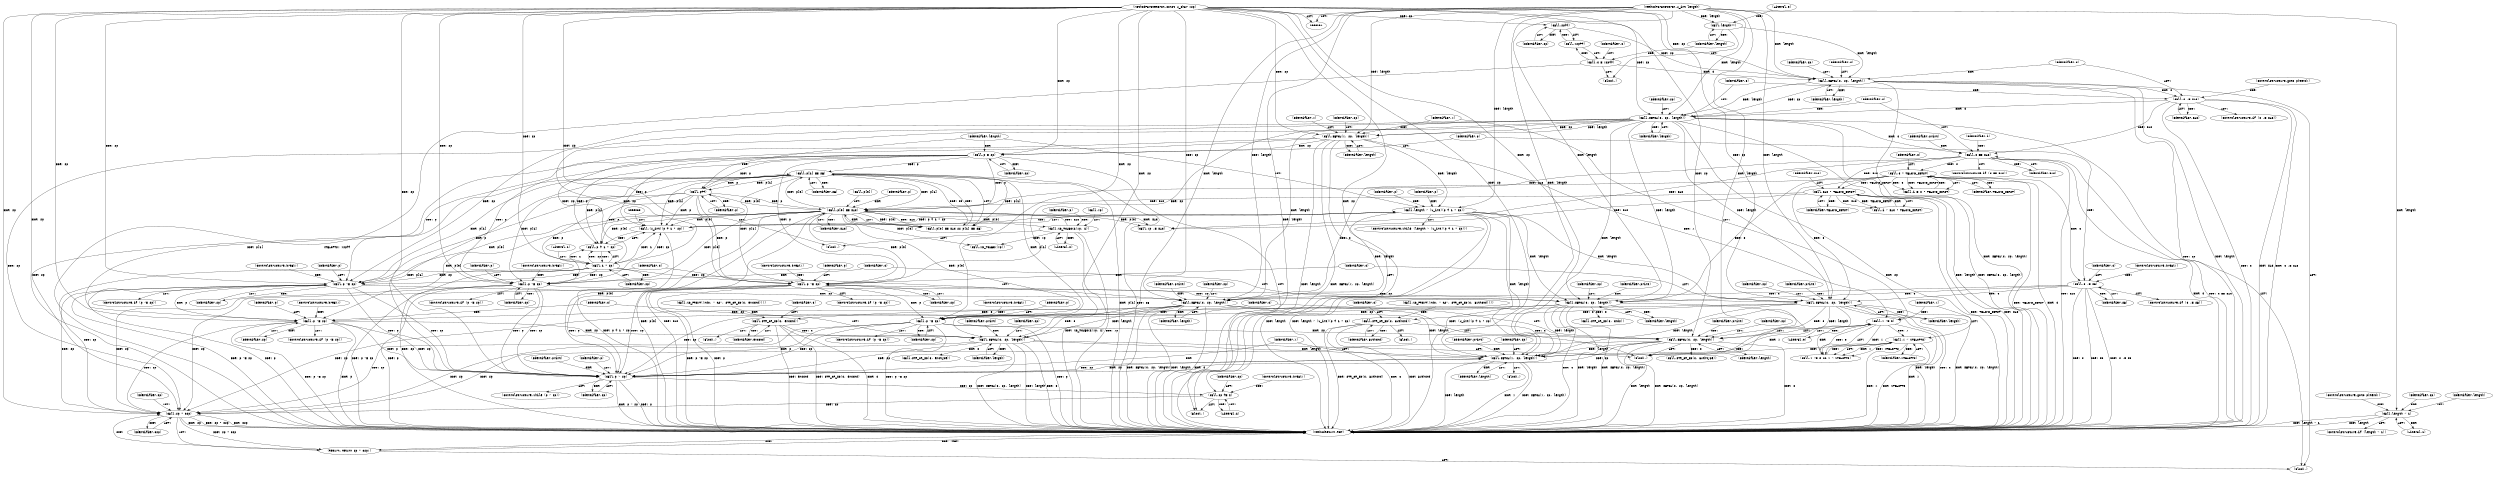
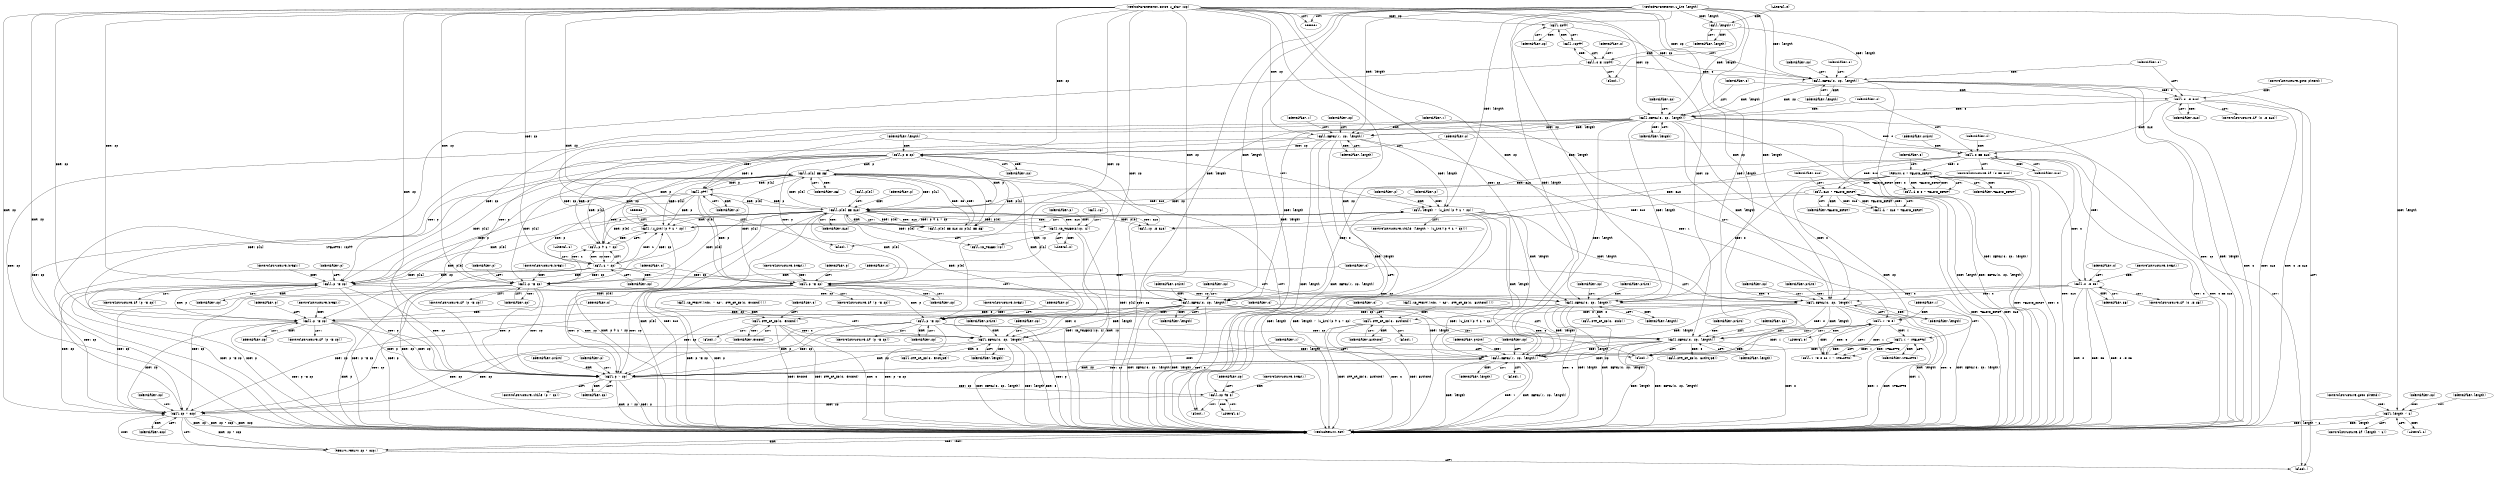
node "(Call,c - TELCMD_FIRST)": label "(Call,c - TELCMD_FIRST)" -> "(Return,c - TELCMD_FIRST)"
